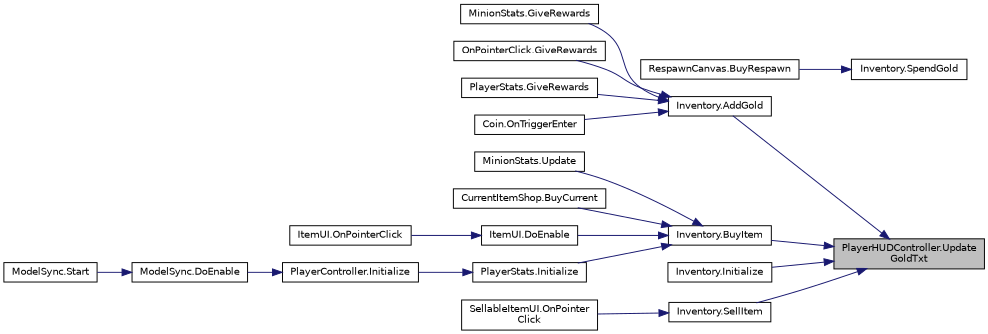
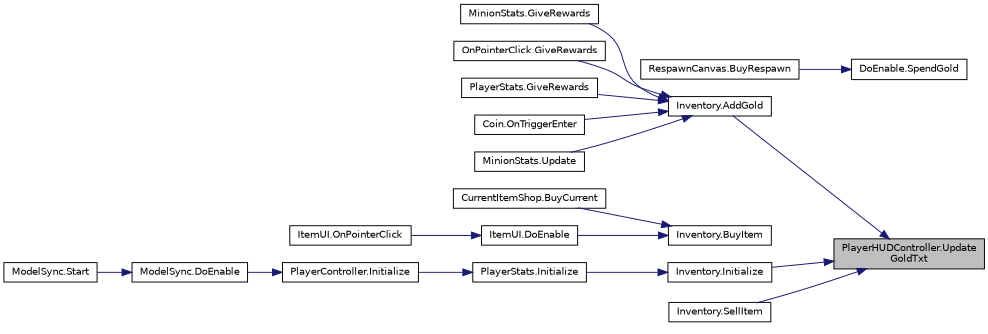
node "Inventory.SpendGold": label "Inventory.SpendGold" -> "DoEnable.SpendGold"
edge "MinionStats.Update" -> "Inventory.BuyItem": now "MinionStats.Update" -> "Inventory.AddGold"
edge "Inventory.BuyItem" -> "PlayerHUDController.Update GoldTxt": removed
edge "PlayerStats.Initialize" -> "Inventory.BuyItem": now "PlayerStats.Initialize" -> "Inventory.Initialize"
node "SellableItemUI.OnPointer Click": removed
